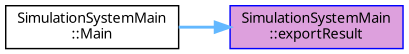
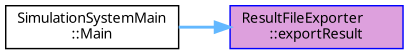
node "SimulationSystemMain ::exportResult": label "SimulationSystemMain ::exportResult" -> "ResultFileExporter ::exportResult"
